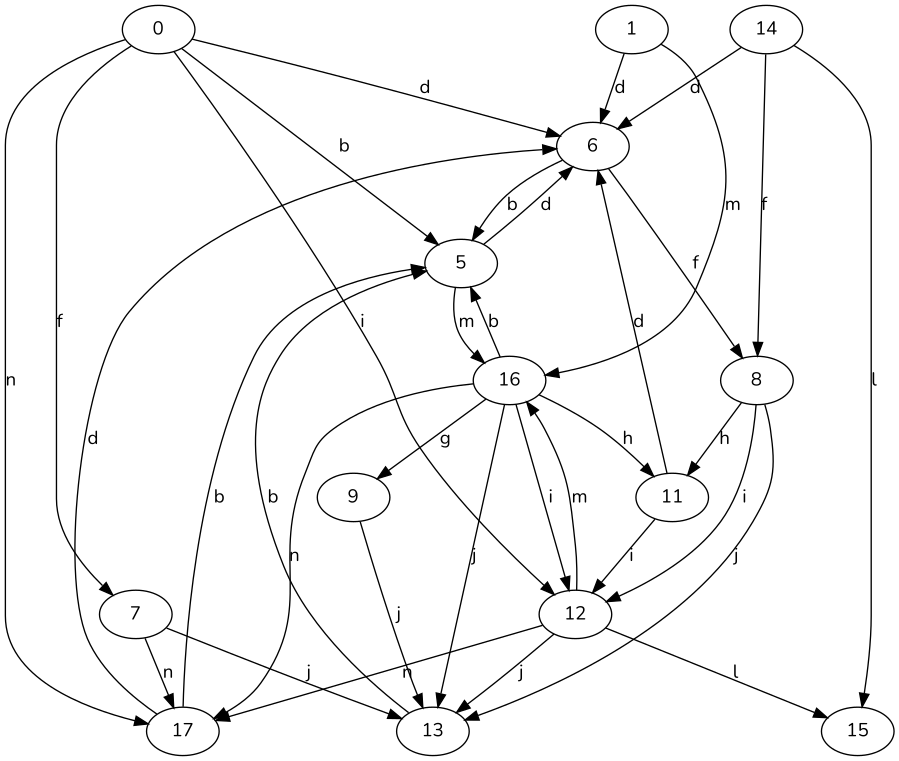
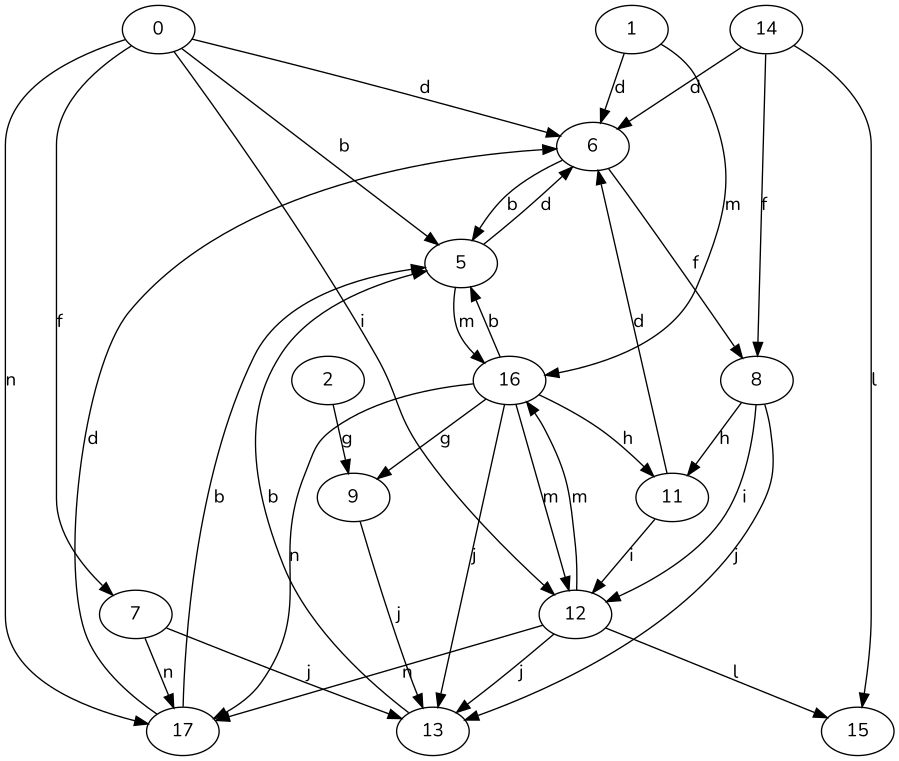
node "2": added
edge "16" -> "12": label "i" -> "m"
